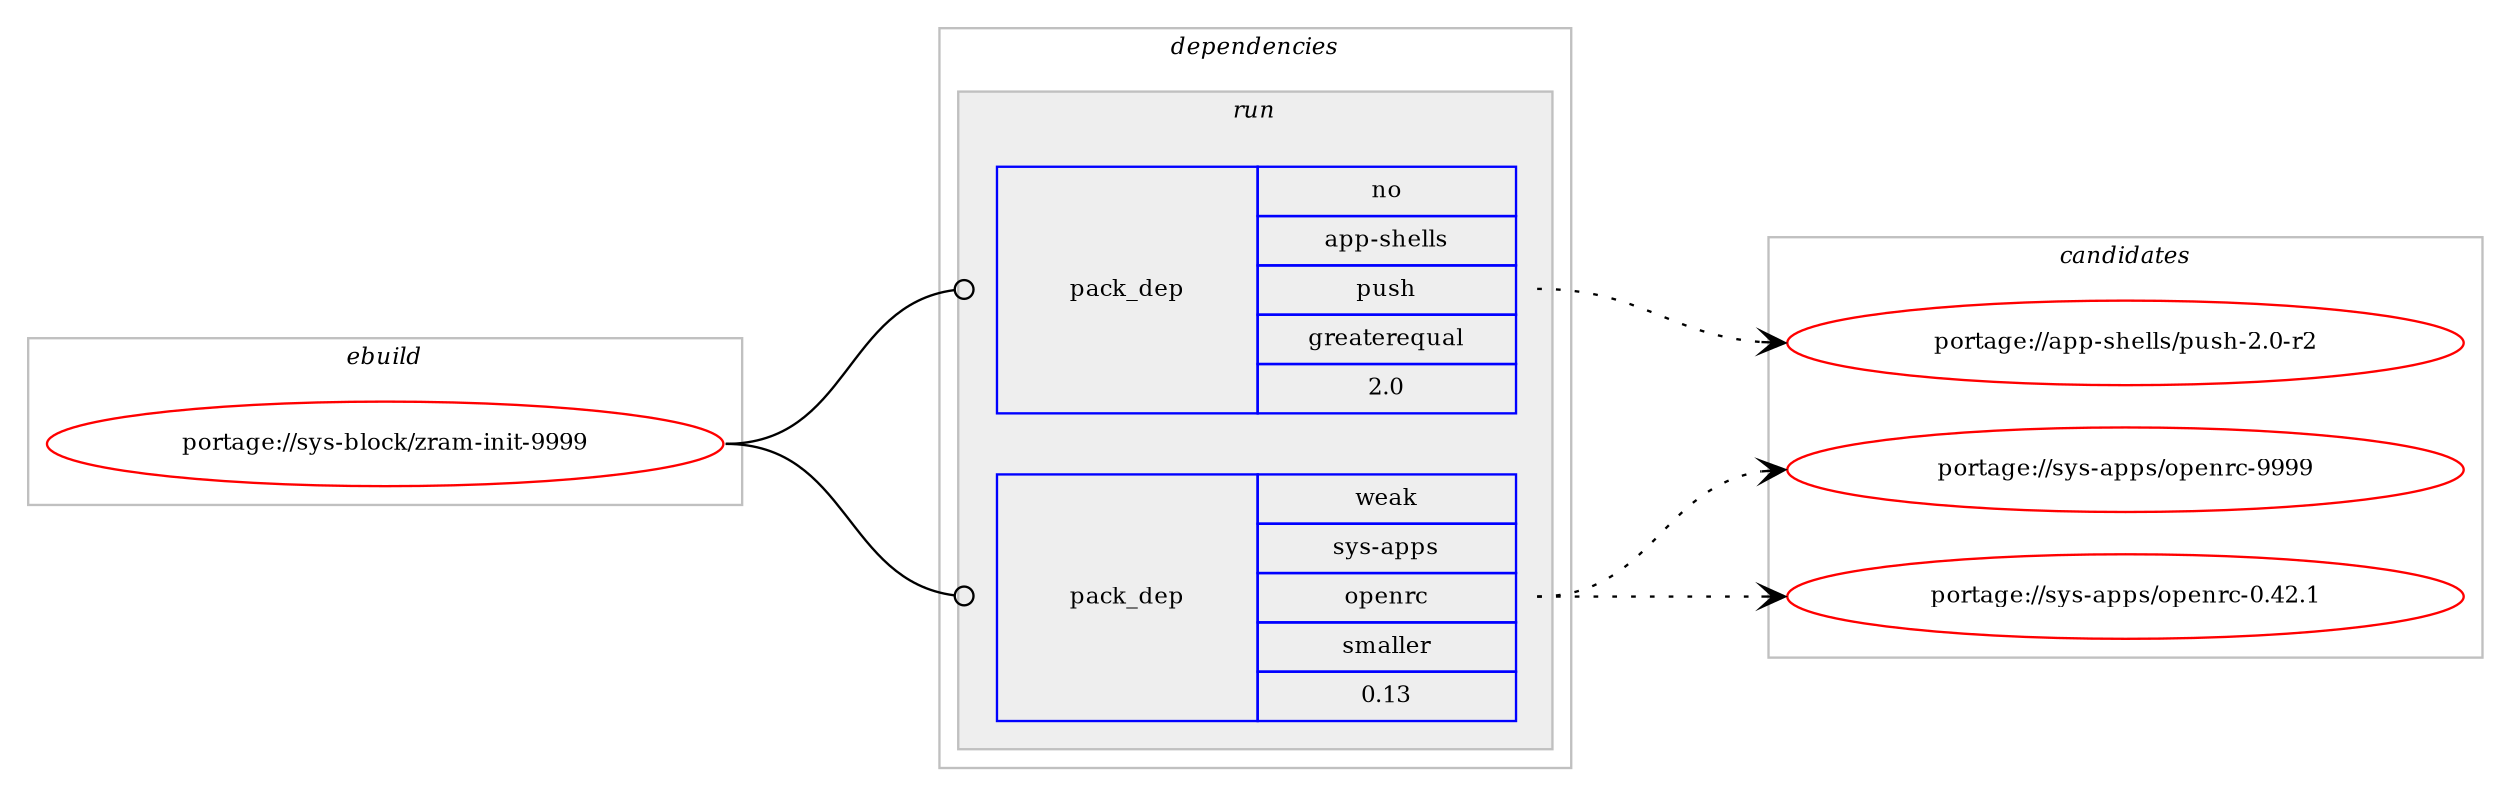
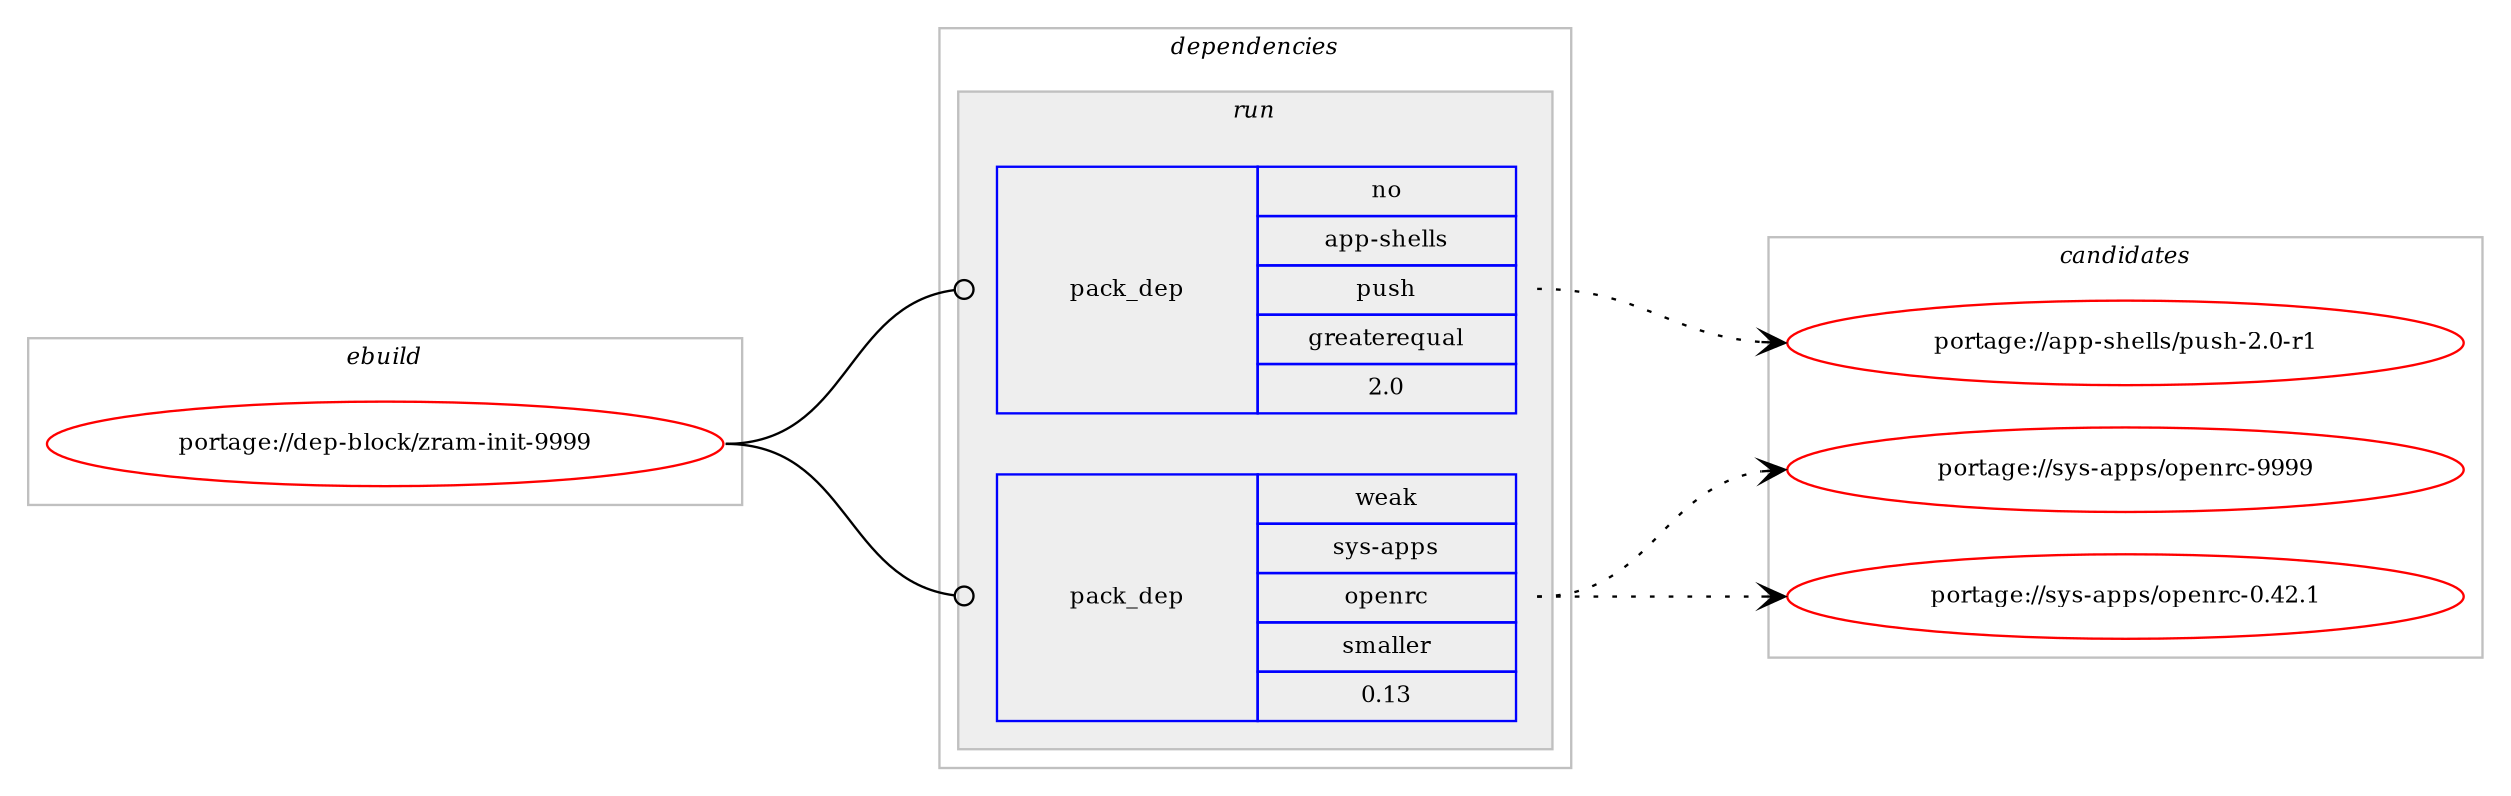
node "portage://app-shells/push-2.0-r2": label "portage://app-shells/push-2.0-r2" -> "portage://app-shells/push-2.0-r1"
node "portage://sys-block/zram-init-9999": label "portage://sys-block/zram-init-9999" -> "portage://dep-block/zram-init-9999"
